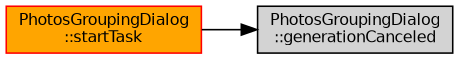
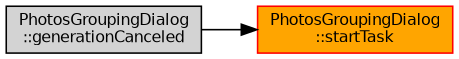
edge "PhotosGroupingDialog ::startTask" -> "PhotosGroupingDialog ::generationCanceled": reversed
